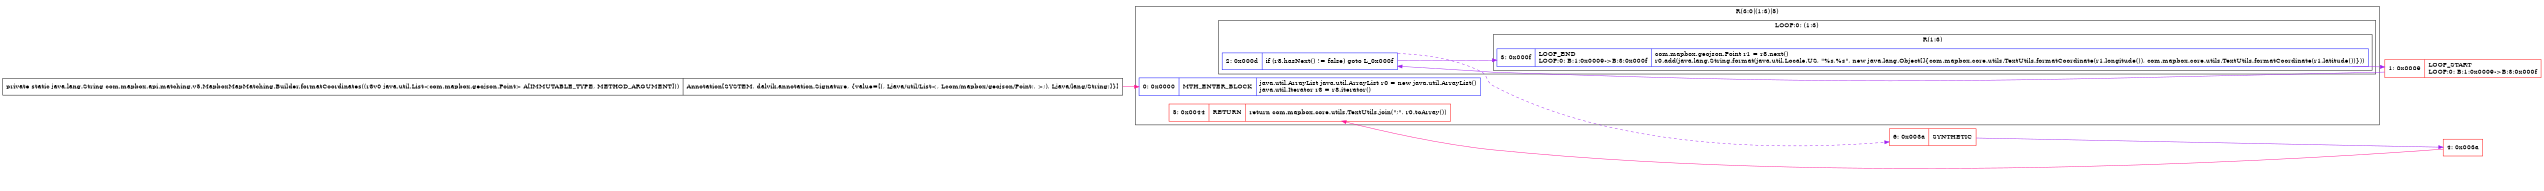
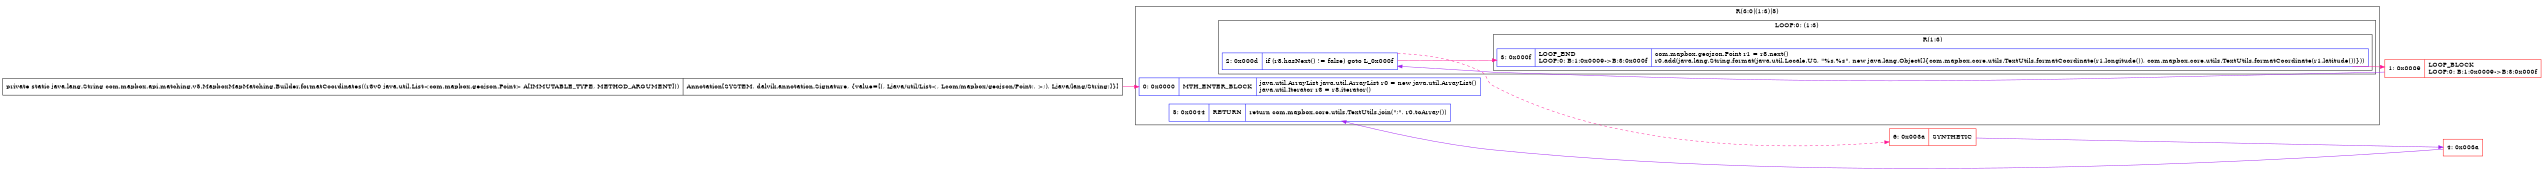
edge "2: 0x000d" -> "3: 0x000f": color purple -> deeppink
node "1: 0x0009": text "LOOP_START" -> "LOOP_BLOCK"
edge "3: 0x000f" -> "1: 0x0009": color purple -> deeppink
node "5: 0x0044": color red -> blue
edge "2: 0x000d" -> "6: 0x003a": color purple -> deeppink
edge "4: 0x003a" -> "5: 0x0044": color deeppink -> purple
